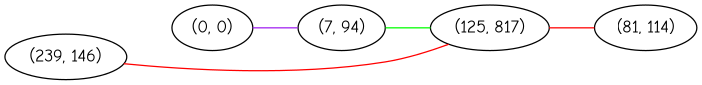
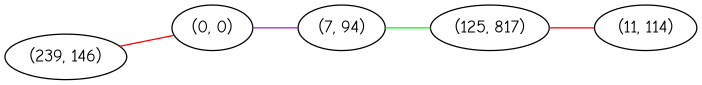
node "(81, 114)": label "(81, 114)" -> "(11, 114)"
edge "(125, 817)" -- "(239, 146)": now "(0, 0)" -- "(239, 146)"
